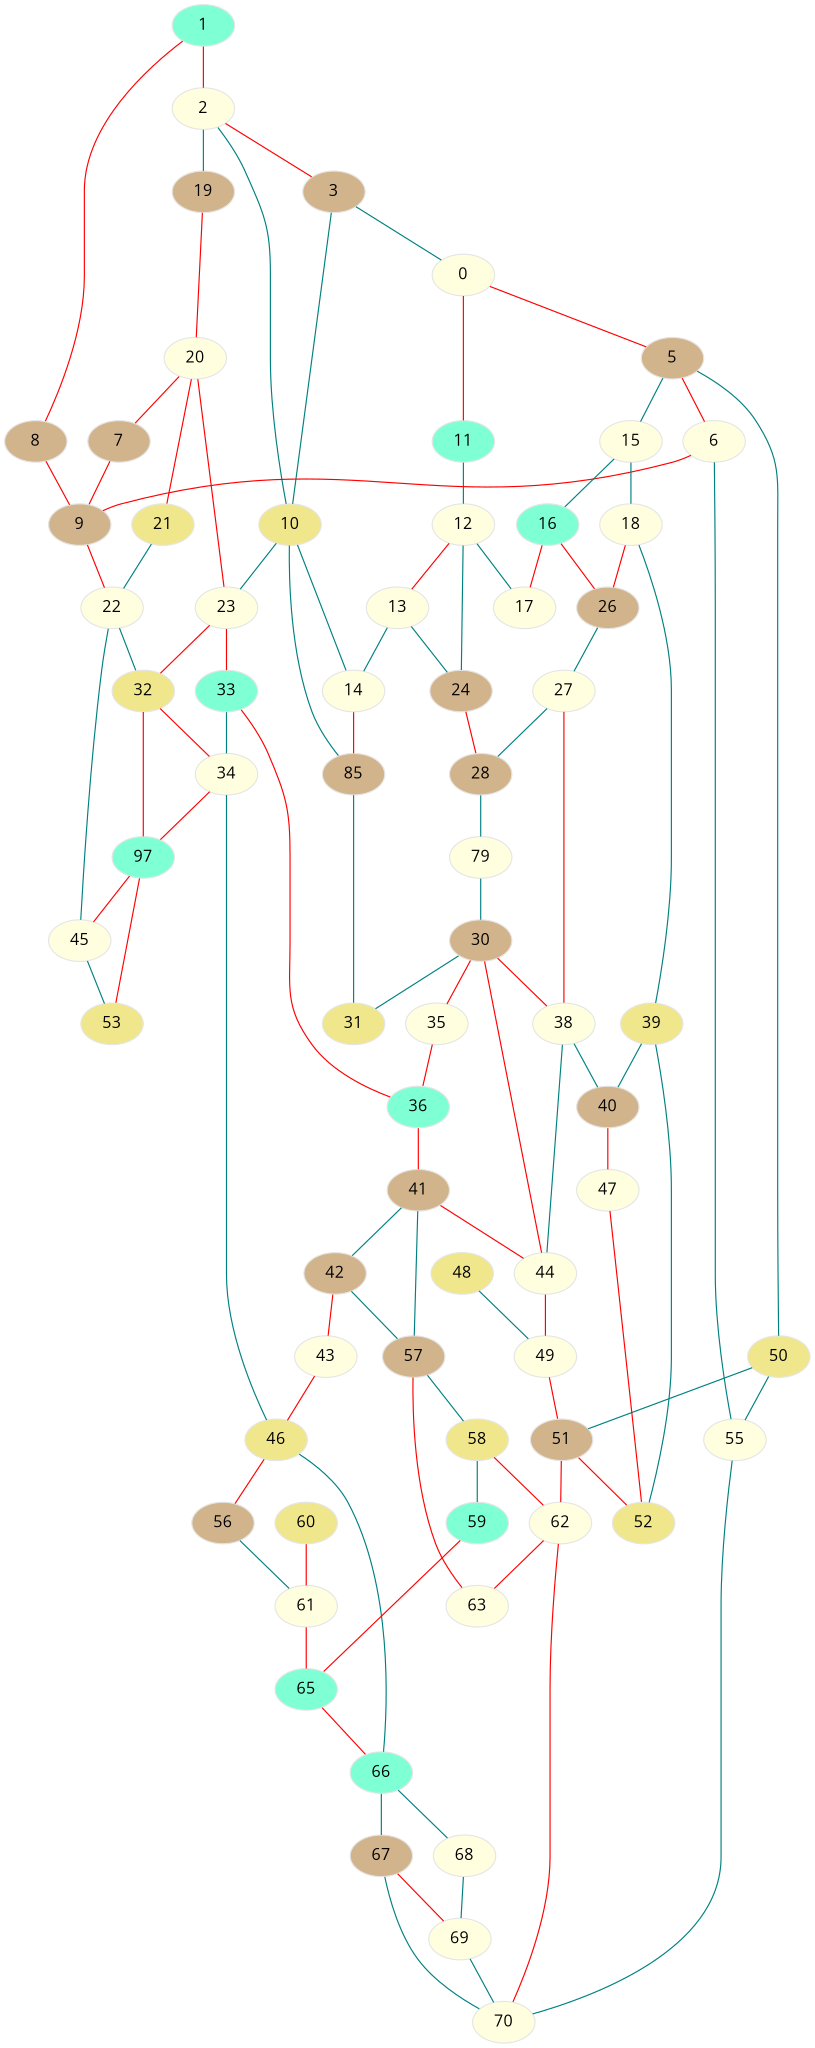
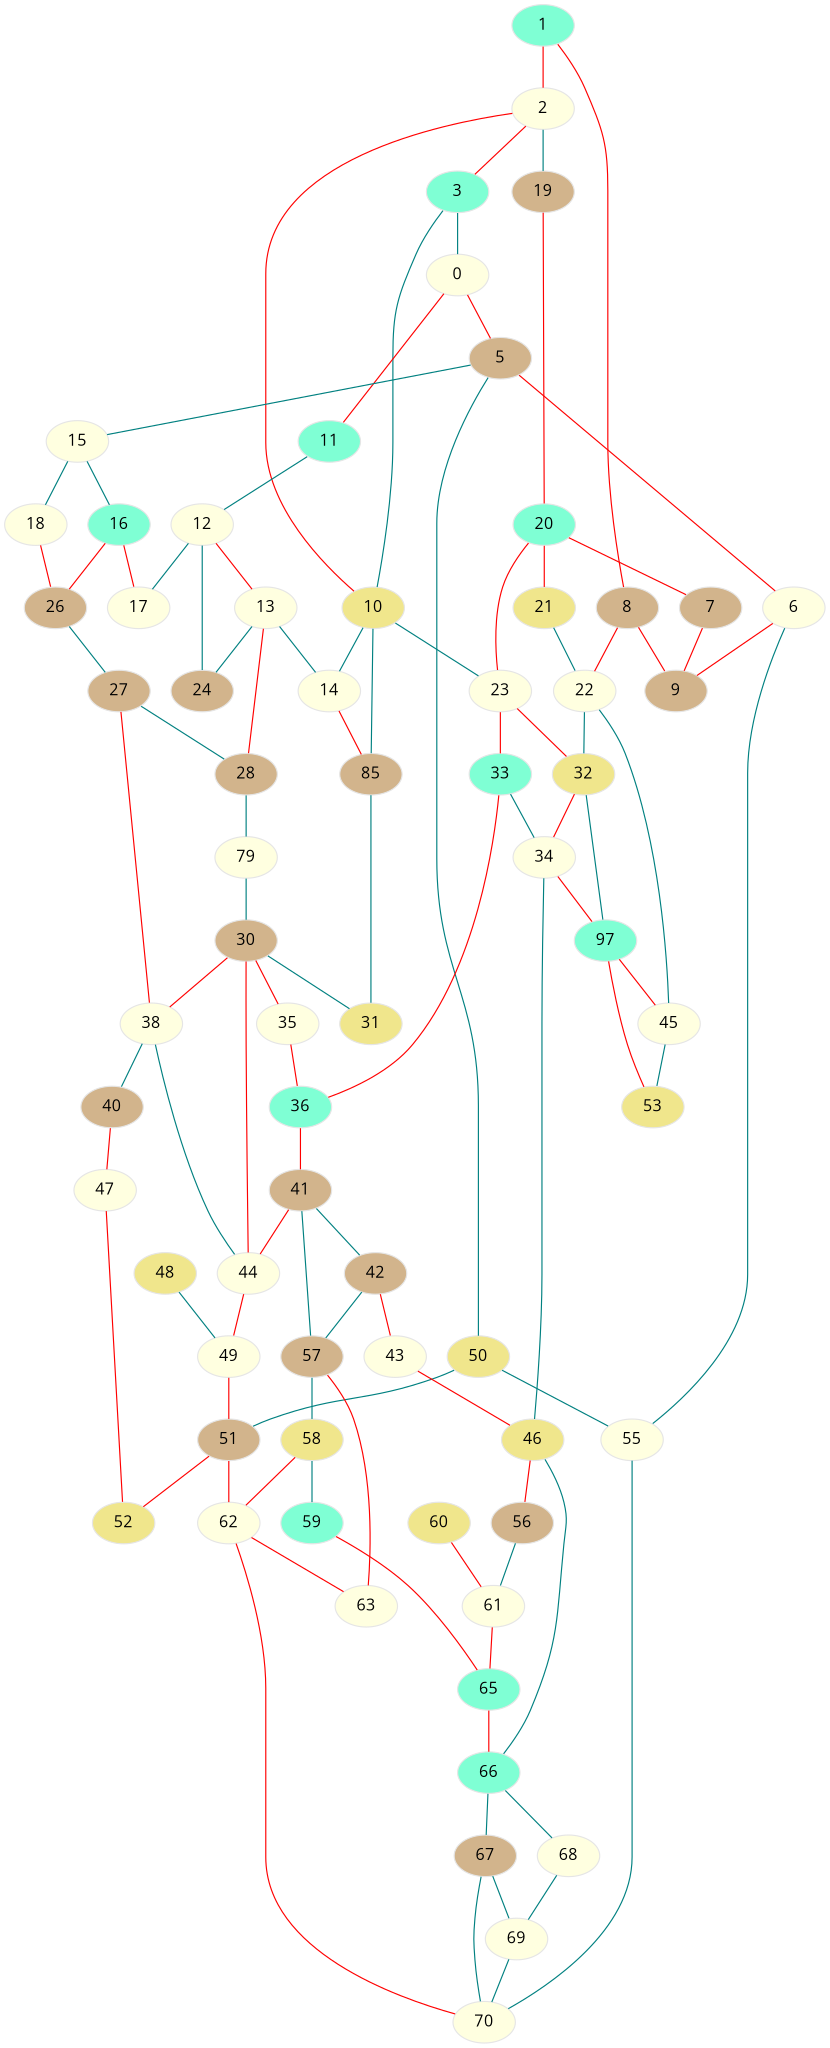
node "3": fillcolor tan -> aquamarine
edge "2" -- "10": color teal -> red
node "20": fillcolor lightyellow -> aquamarine
edge "9" -- "22": now "8" -- "22"
node "27": fillcolor lightyellow -> tan
edge "24" -- "28": now "13" -- "28"
edge "32" -- "97": color red -> teal
node "39": removed
edge "67" -- "69": color red -> teal
